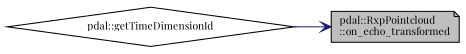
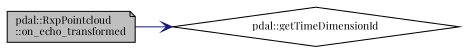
edge "pdal::getTimeDimensionId" -> "pdal::RxpPointcloud ::on_echo_transformed": reversed
